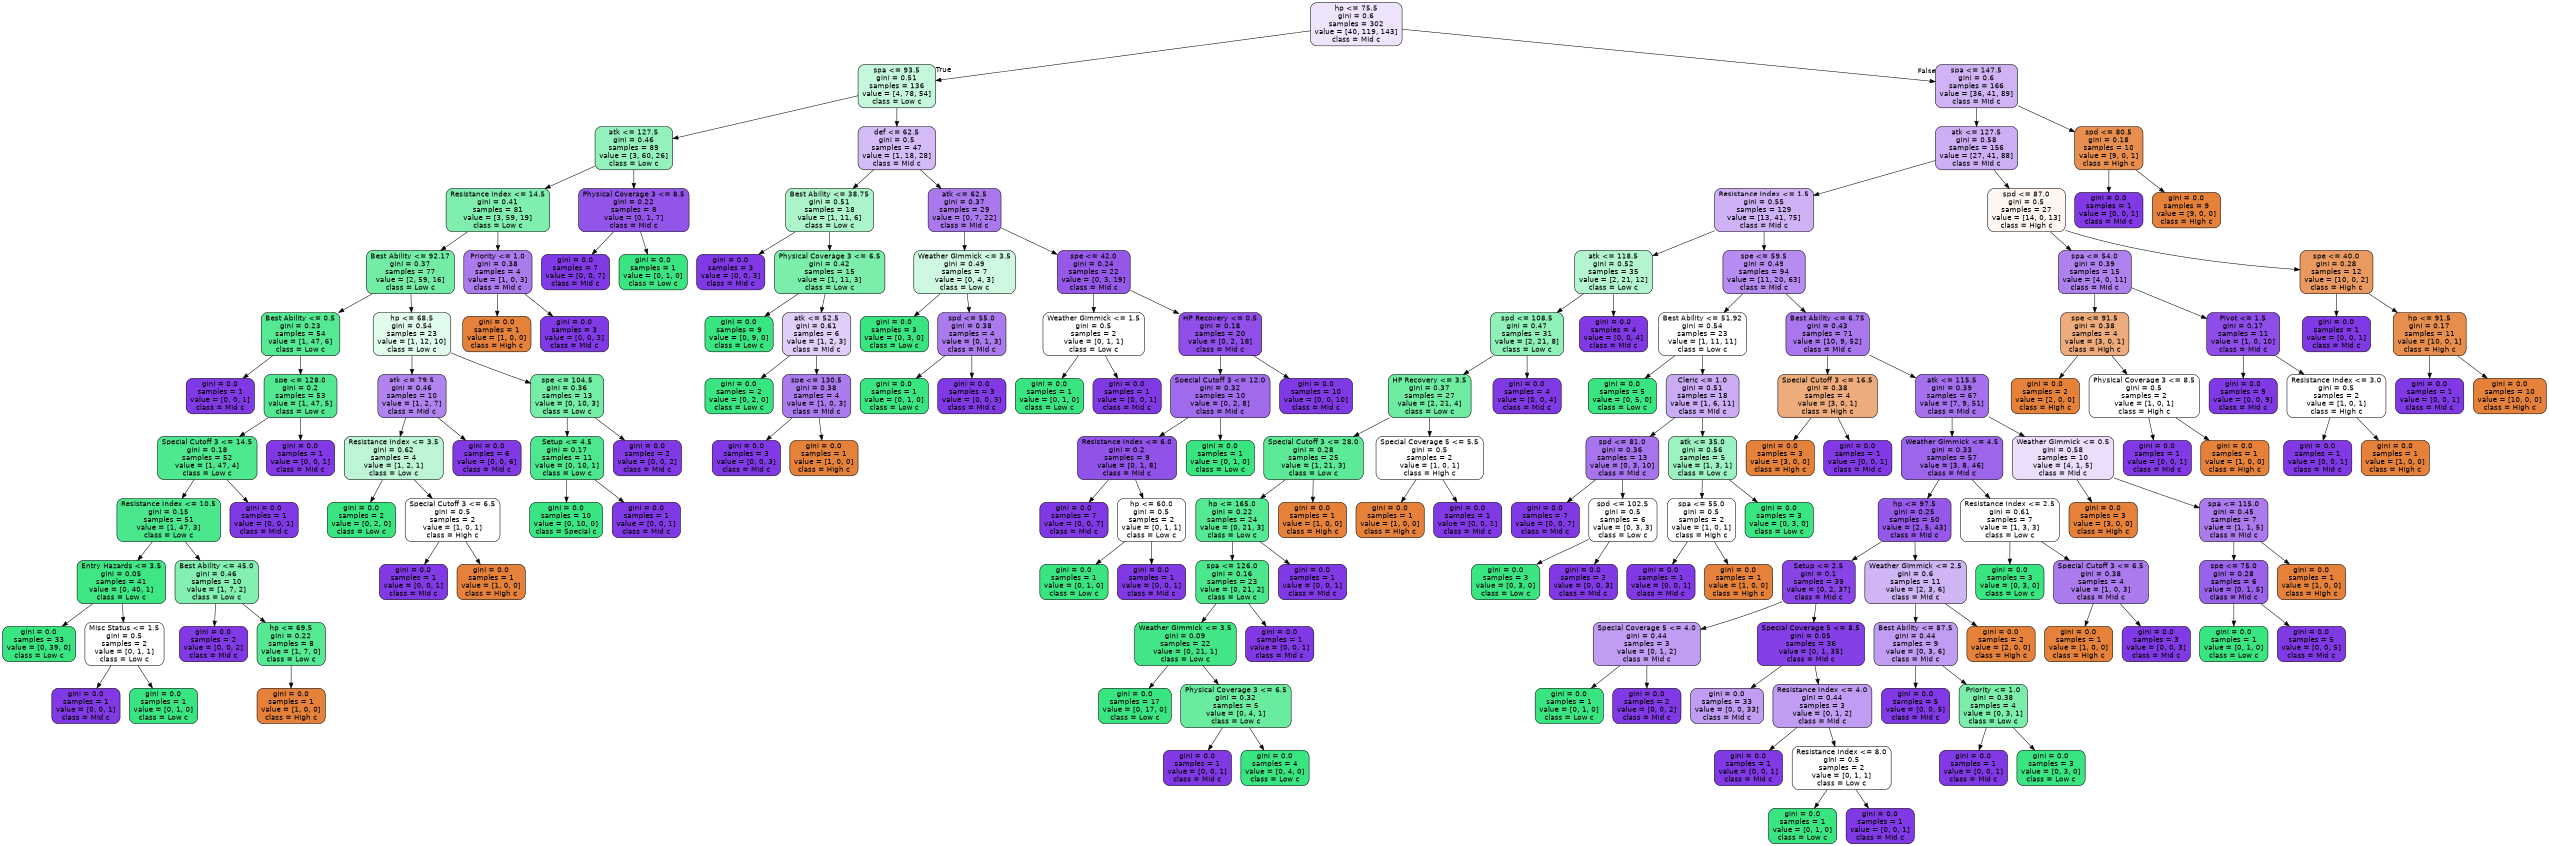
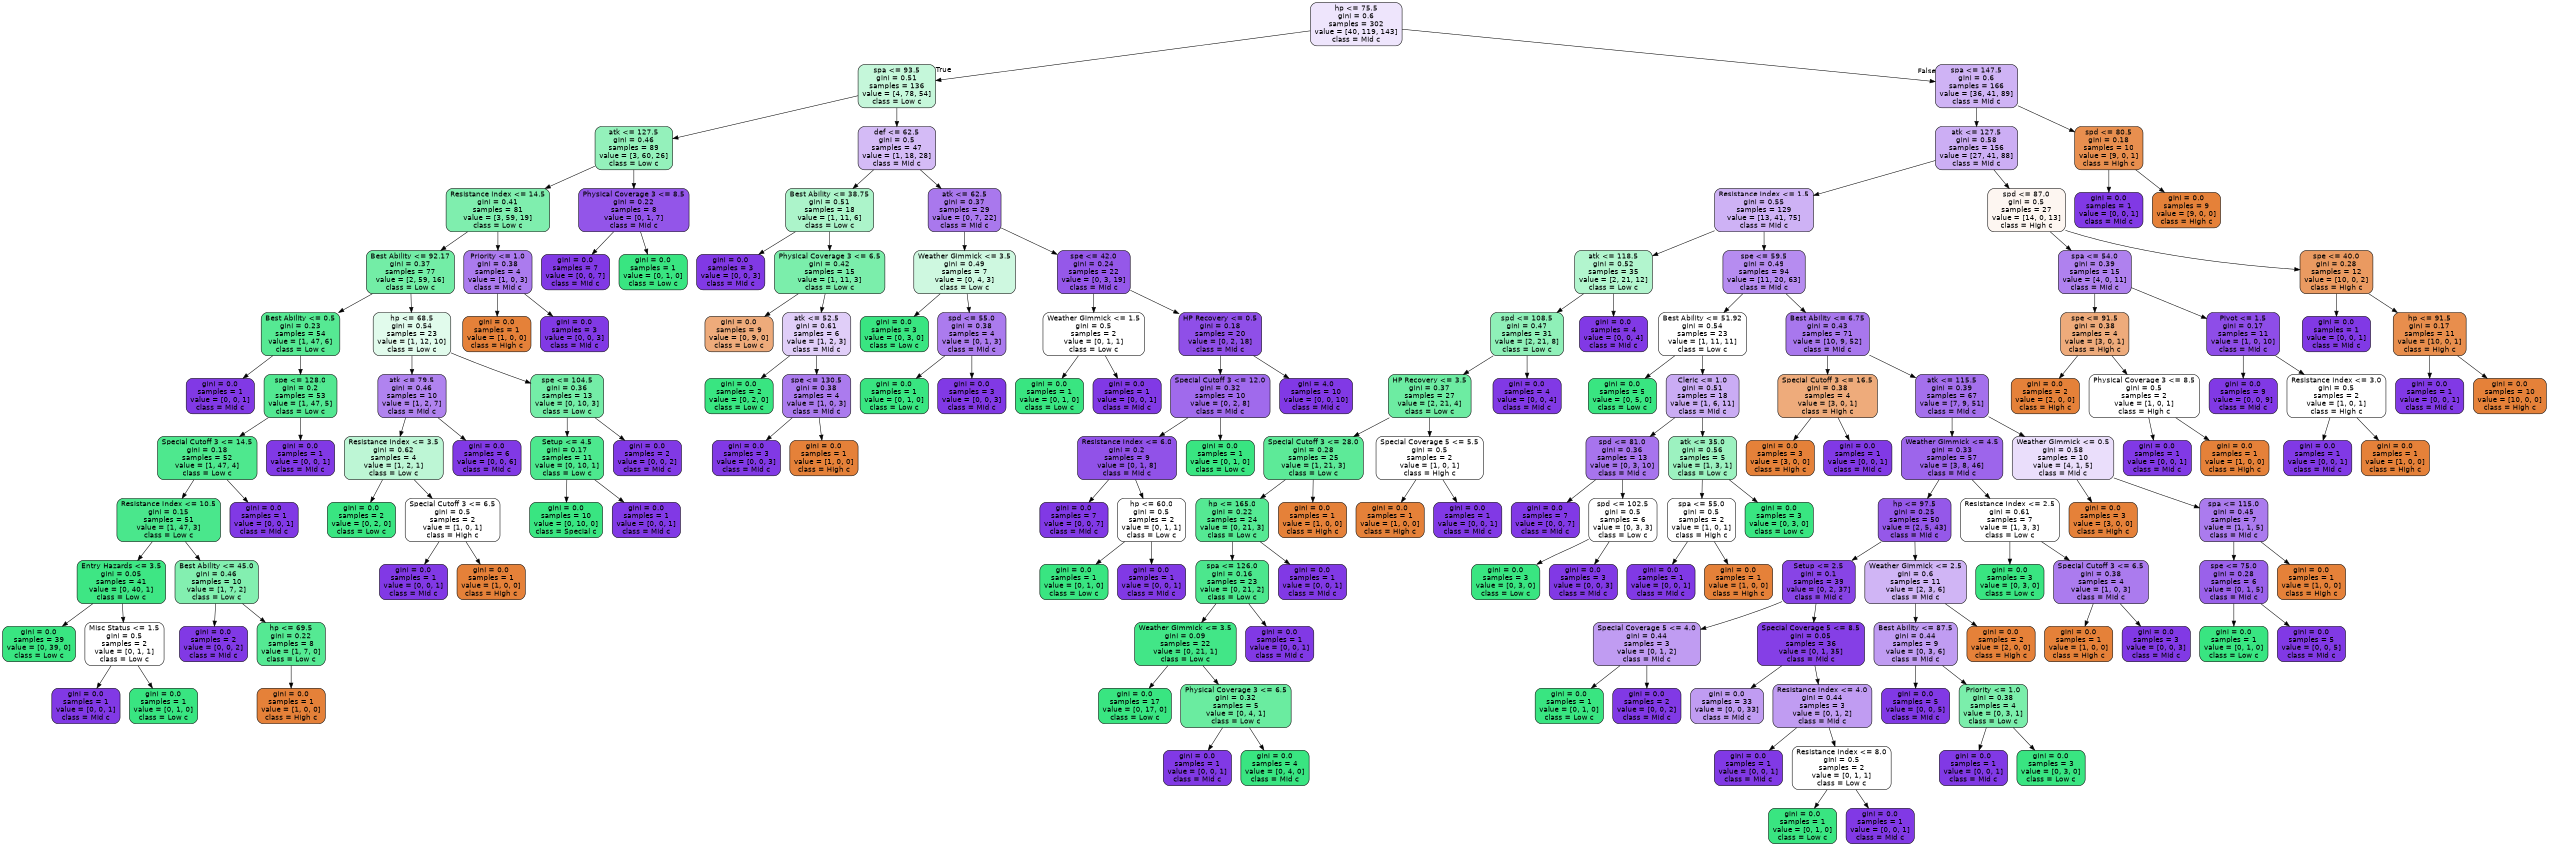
node "gini = 0.0 samples = 9 value = [0, 9, 0] class = Low c": fillcolor #39e581 -> #eeab7b
node "gini = 0.0 samples = 10 value = [0, 0, 10] class = Mid c": label "gini = 0.0 samples = 10 value = [0, 0, 10] class = Mid c" -> "gini = 4.0 samples = 10 value = [0, 0, 10] class = Mid c"
node "gini = 0.0 samples = 33 value = [0, 39, 0] class = Low c": label "gini = 0.0 samples = 33 value = [0, 39, 0] class = Low c" -> "gini = 0.0 samples = 39 value = [0, 39, 0] class = Low c"
node "gini = 0.0 samples = 4 value = [0, 4, 0] class = Low c": label "gini = 0.0 samples = 4 value = [0, 4, 0] class = Low c" -> "gini = 0.0 samples = 4 value = [0, 4, 0] class = Mid c"
